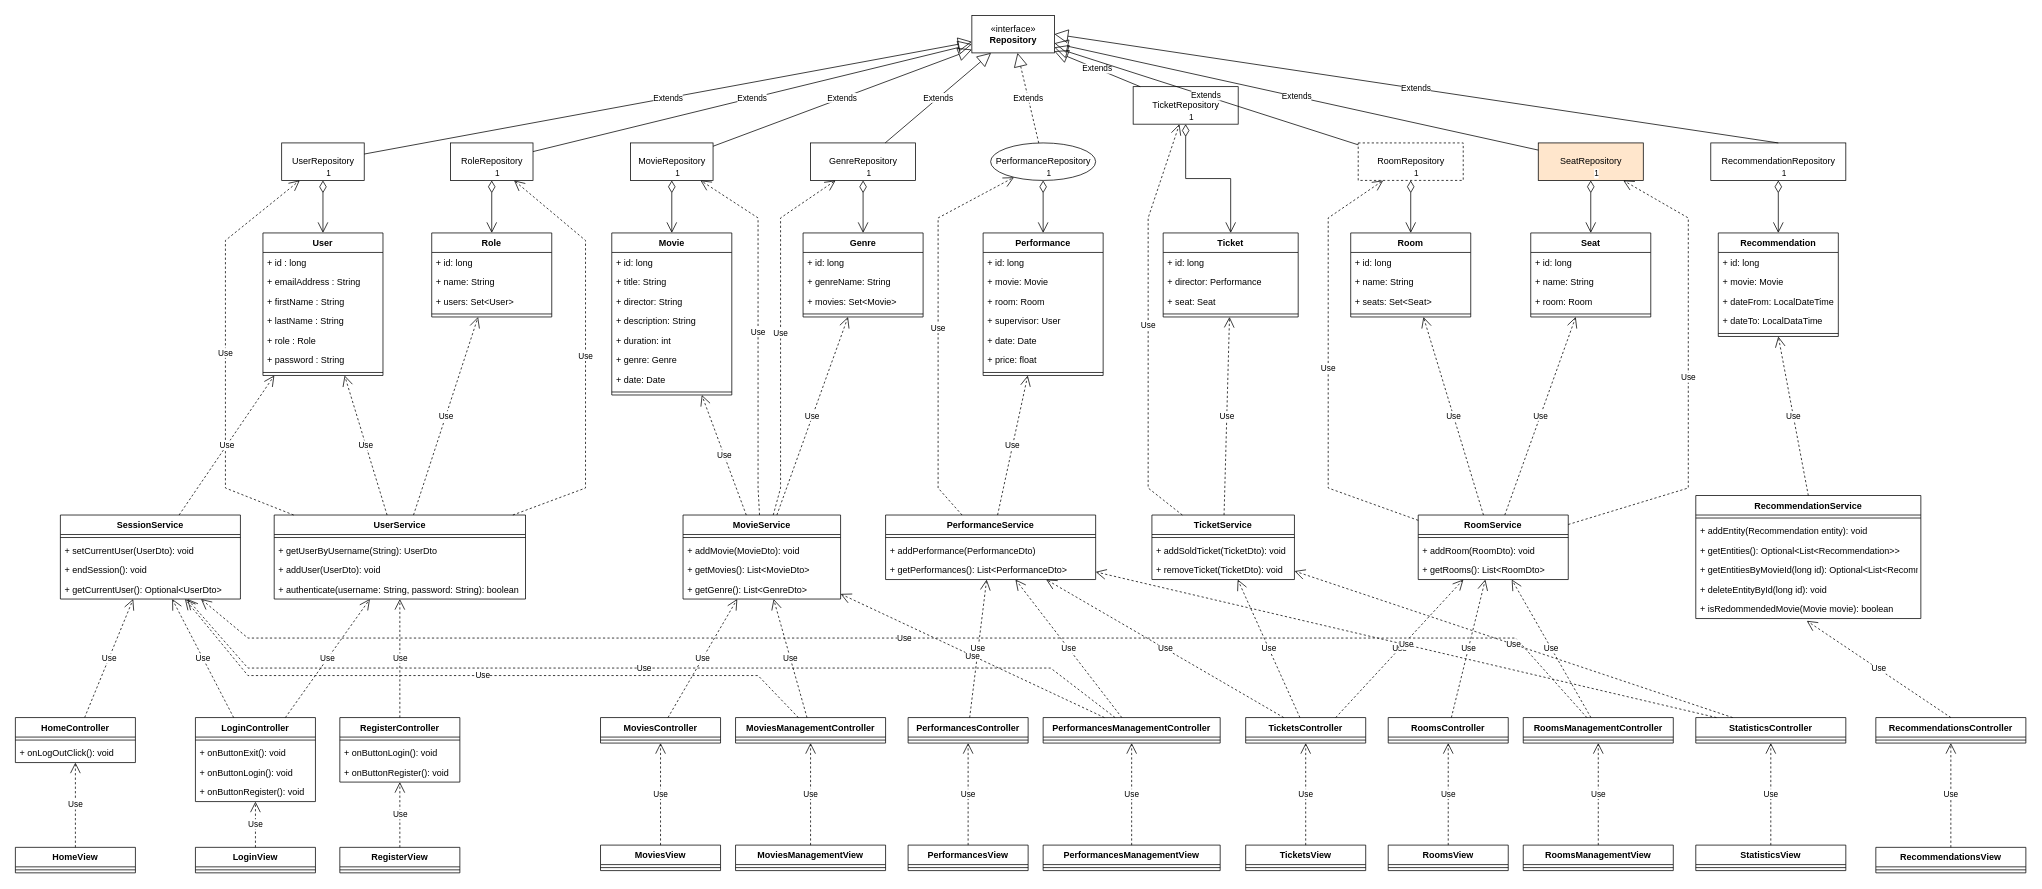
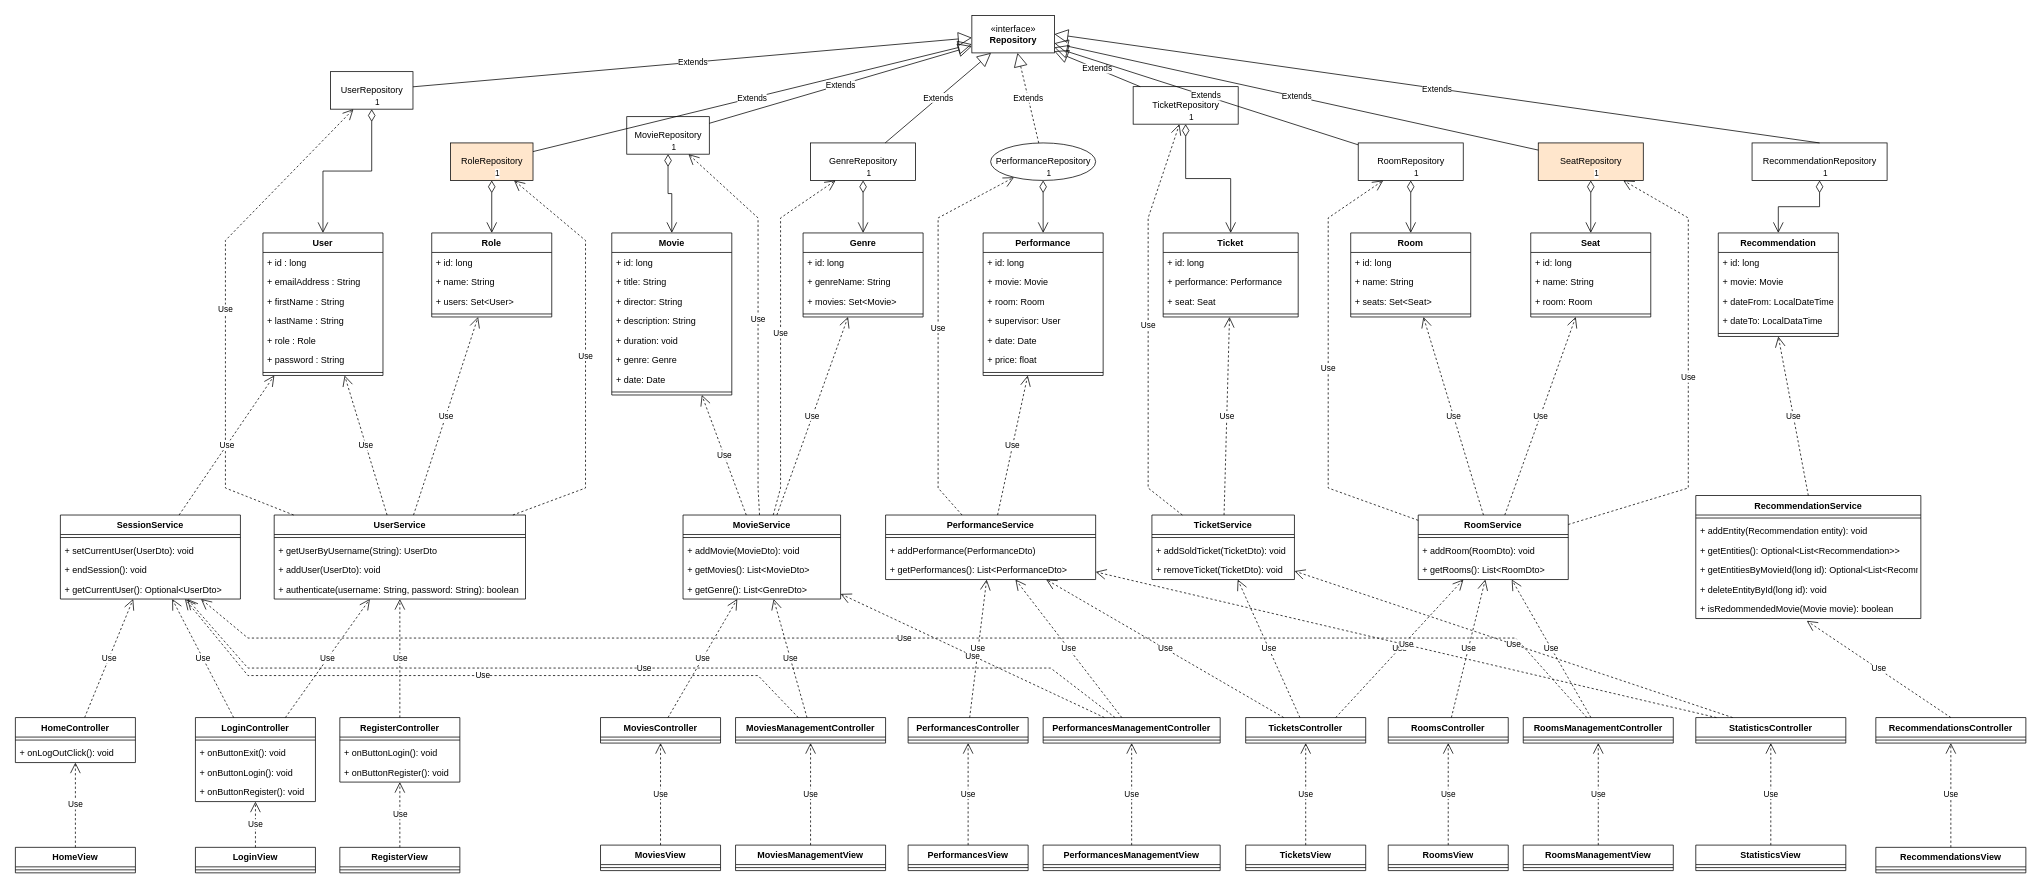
node "UserRepository": moved (323, 162) -> (372, 90)
node "RoleRepository": fillcolor #ffffff -> #ffe6cc
node "MovieRepository": moved (672, 162) -> (668, 135)
node "RoomRepository": style dashed -> solid
node "RecommendationRepository": moved (1778, 162) -> (1819, 162)
node "+ director: Performance": label "+ director: Performance" -> "+ performance: Performance"
node "+ duration: int": label "+ duration: int" -> "+ duration: void"
